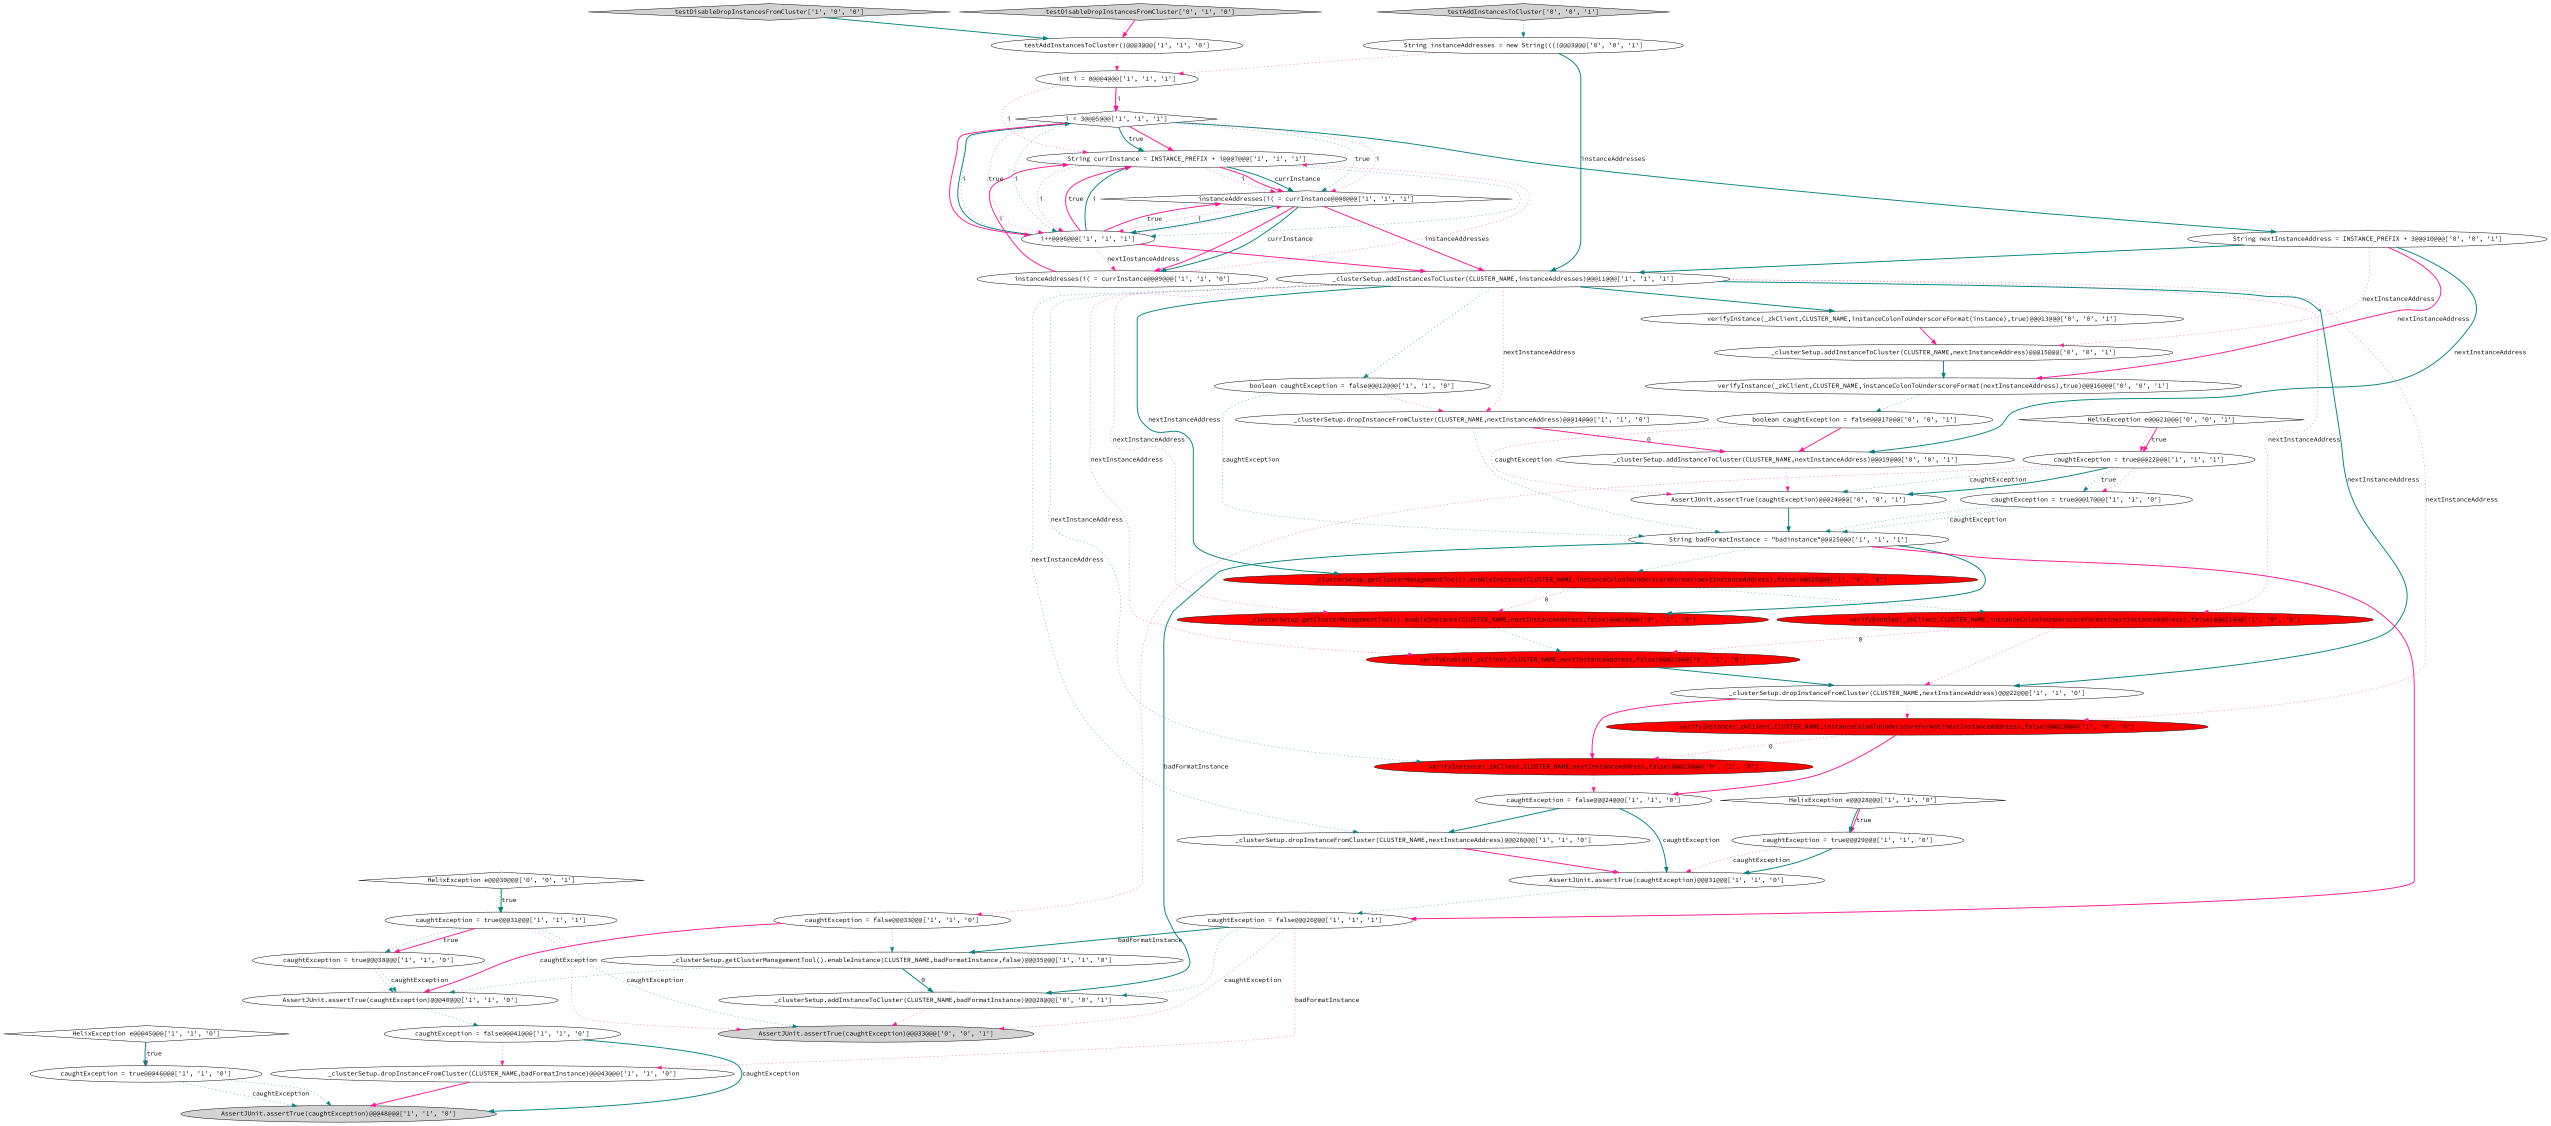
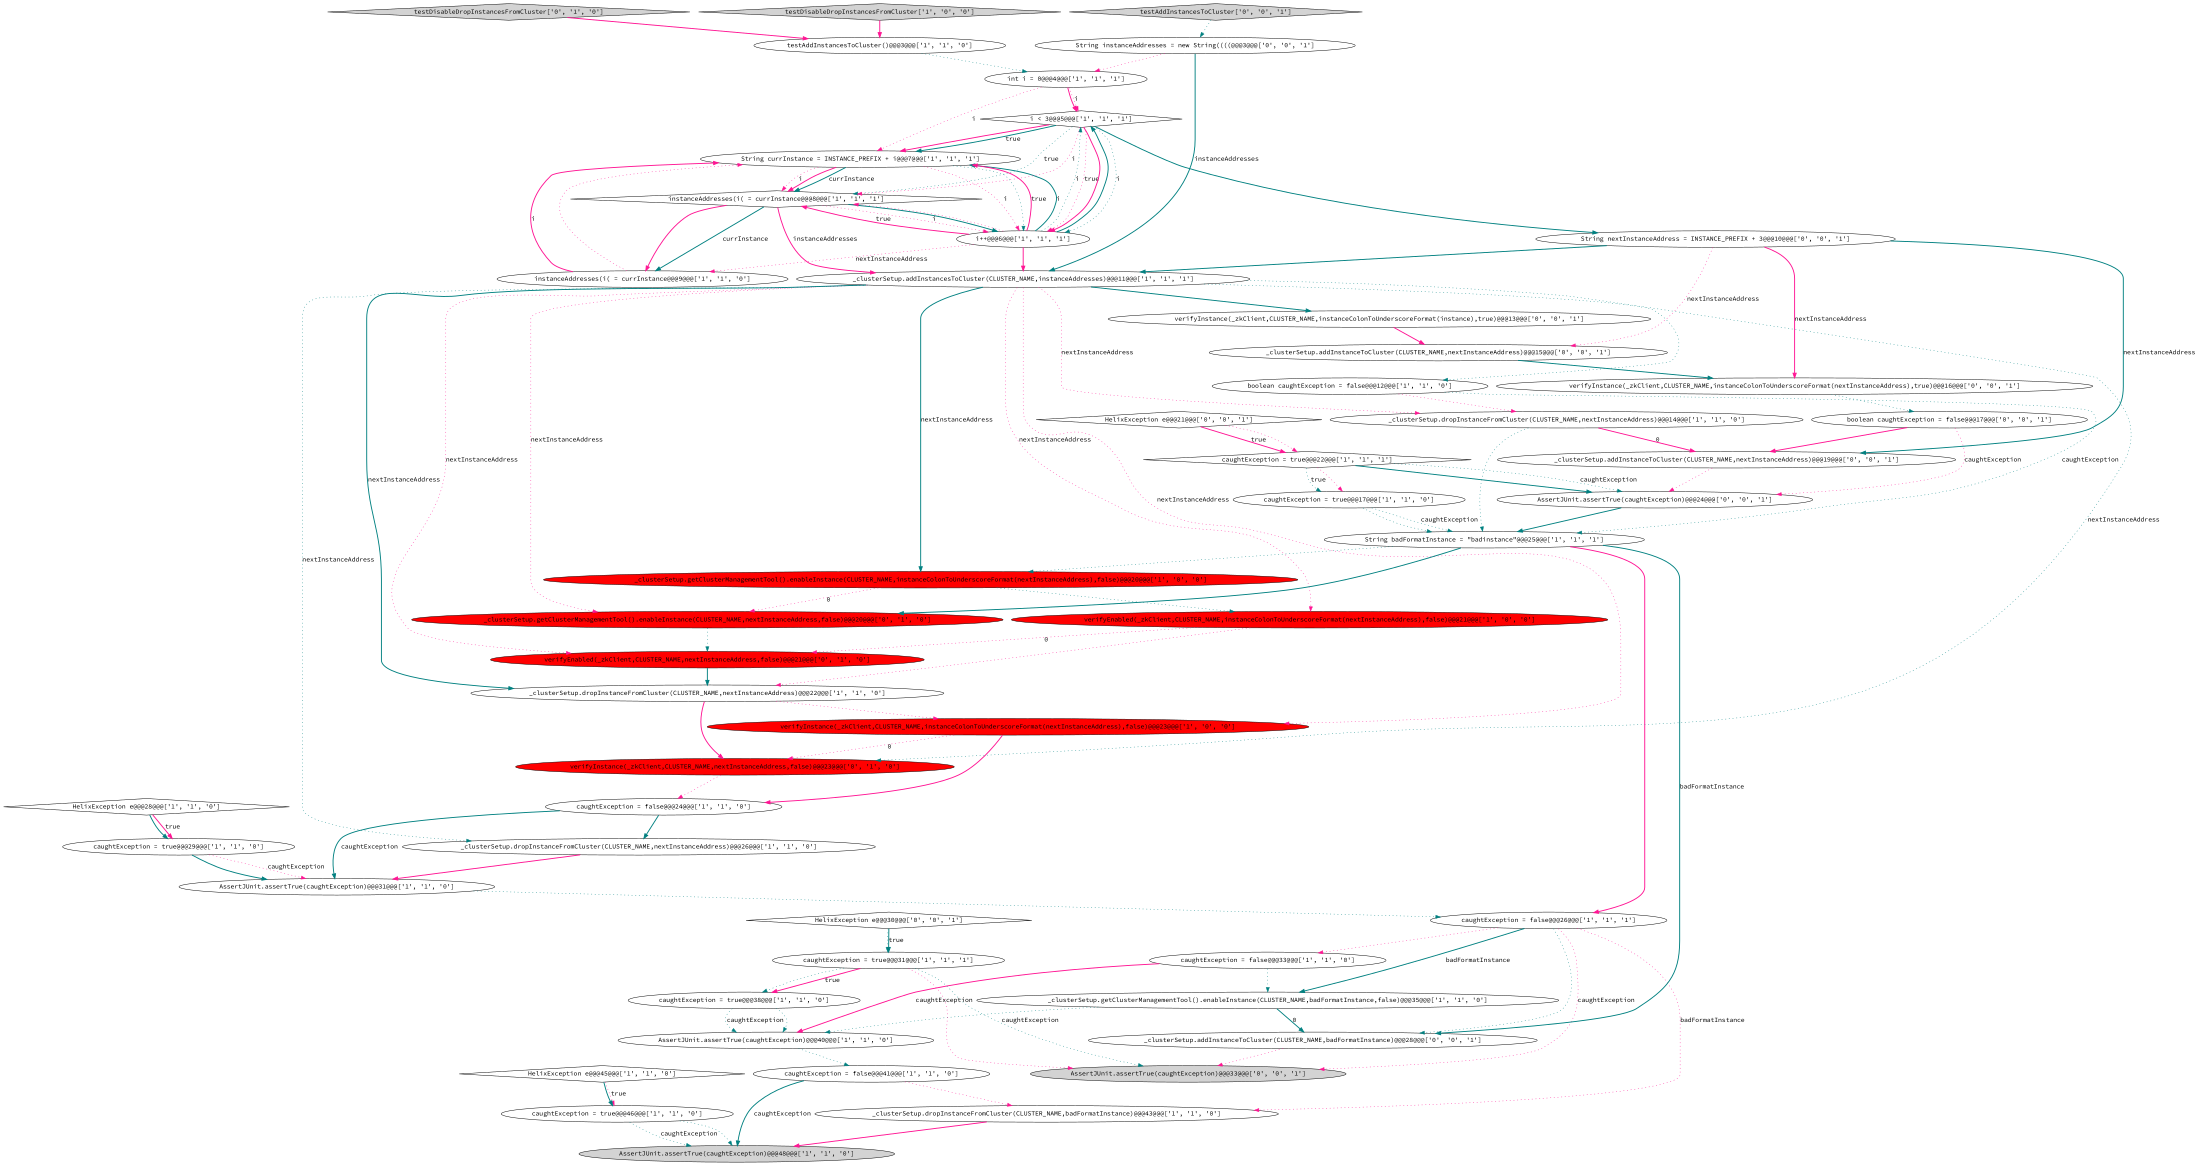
edge "testDisableDropInstancesFromCluster['1', '0', '0']" -> "testAddInstancesToCluster()@@@3@@@['1', '1', '0']": color teal -> deeppink
edge "testAddInstancesToCluster()@@@3@@@['1', '1', '0']" -> "int i = 0@@@4@@@['1', '1', '1']": color deeppink -> teal
node "caughtException = true@@@22@@@['1', '1', '1']": shape ellipse -> diamond
edge "caughtException = true@@@22@@@['1', '1', '1']" -> "caughtException = false@@@33@@@['1', '1', '0']": now "caughtException = false@@@26@@@['1', '1', '1']" -> "caughtException = false@@@33@@@['1', '1', '0']"
